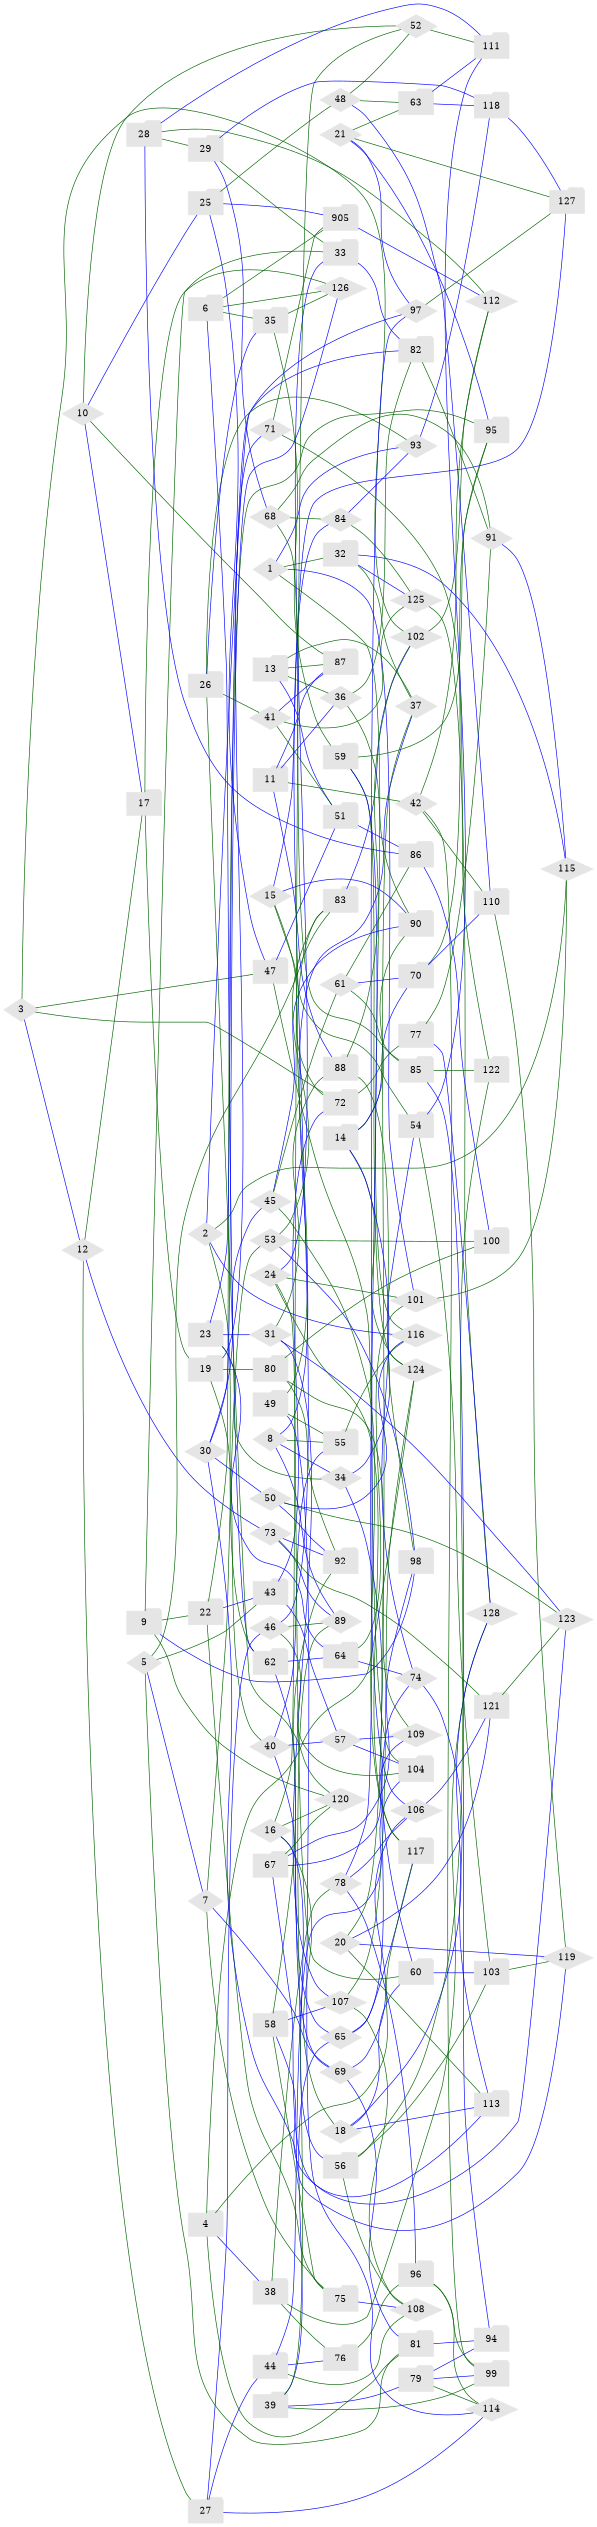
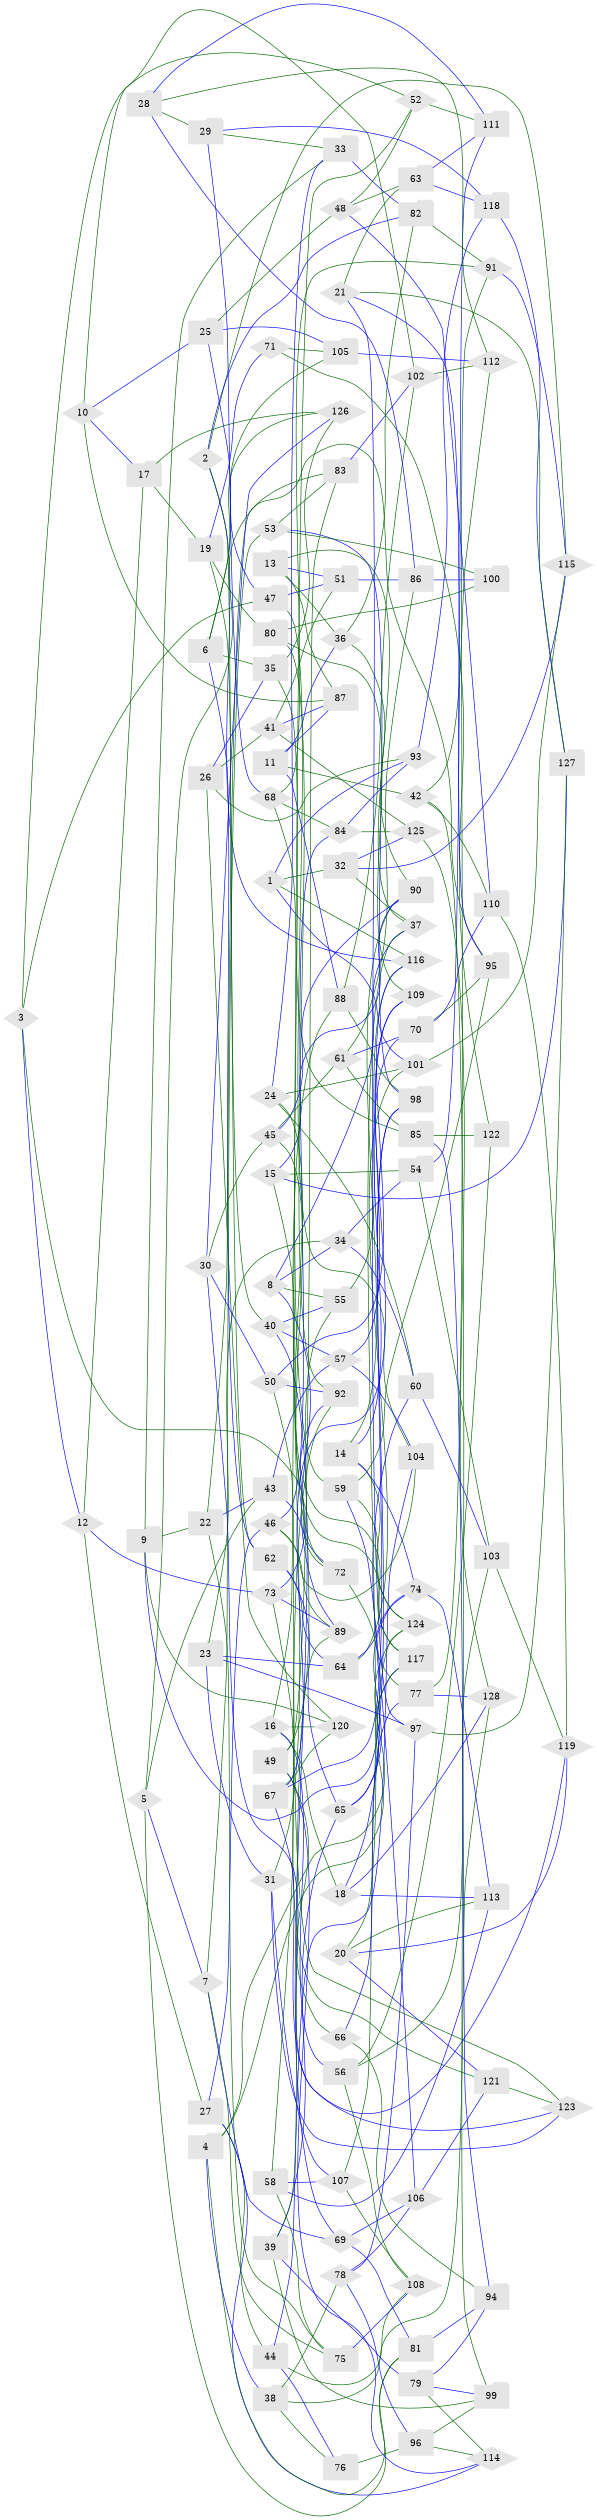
node "905": label "905" -> "105"
edge "45" -- "30": color blue -> darkgreen
node "66": added
edge "44" -- "27": color blue -> darkgreen
